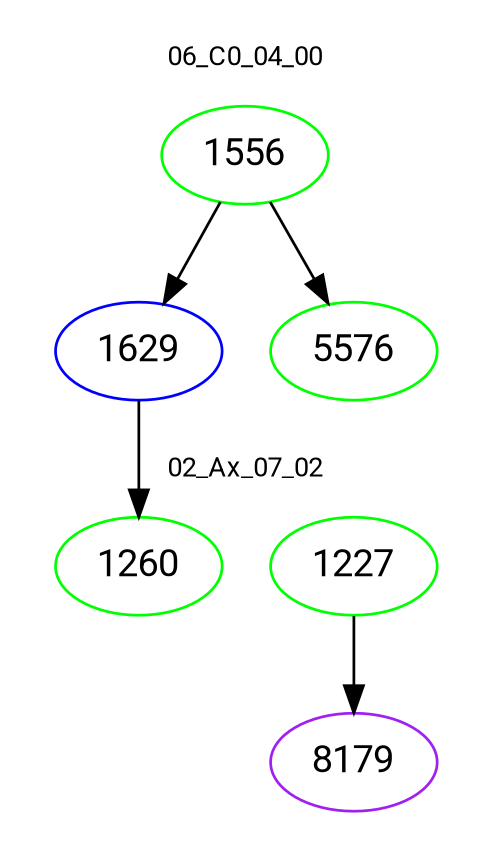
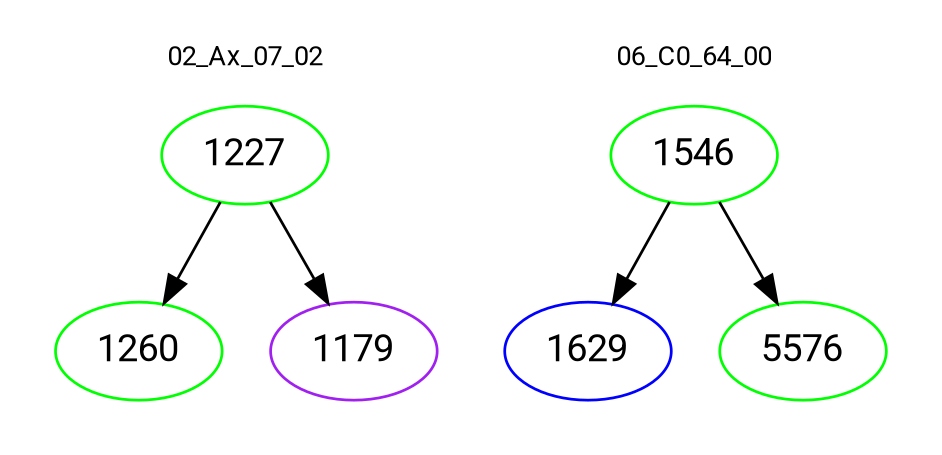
cluster "06_C0_04_00": label "06_C0_04_00" -> "06_C0_64_00"
node "1556": label "1556" -> "1546"
edge "1629" -> "1260": now "1227" -> "1260"
node "8179": label "8179" -> "1179"
